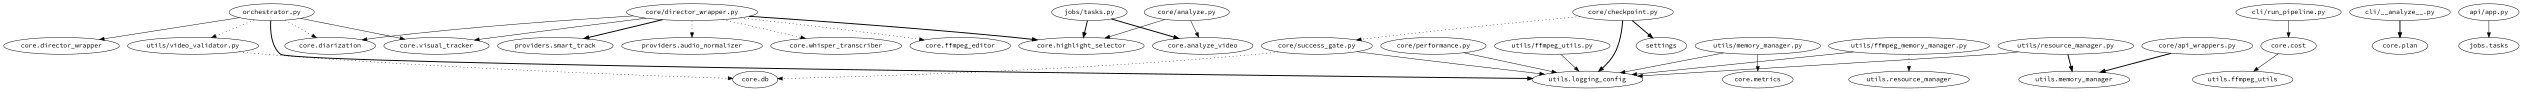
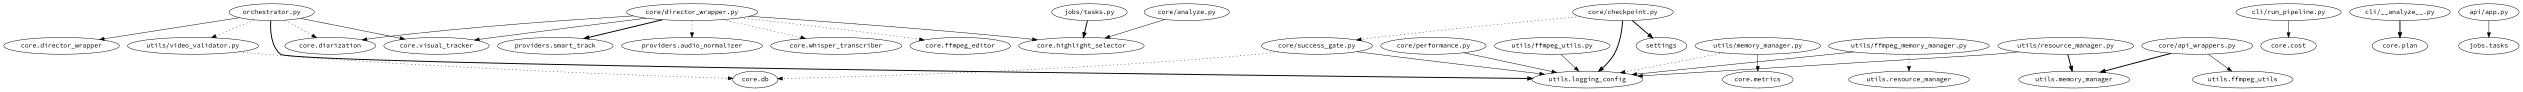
edge "core/director_wrapper.py" -> "core.highlight_selector": style bold -> solid
node "core.analyze_video": removed
edge "core.cost" -> "utils.ffmpeg_utils": now "core/api_wrappers.py" -> "utils.ffmpeg_utils"
edge "utils/memory_manager.py" -> "utils.logging_config": style solid -> dotted
